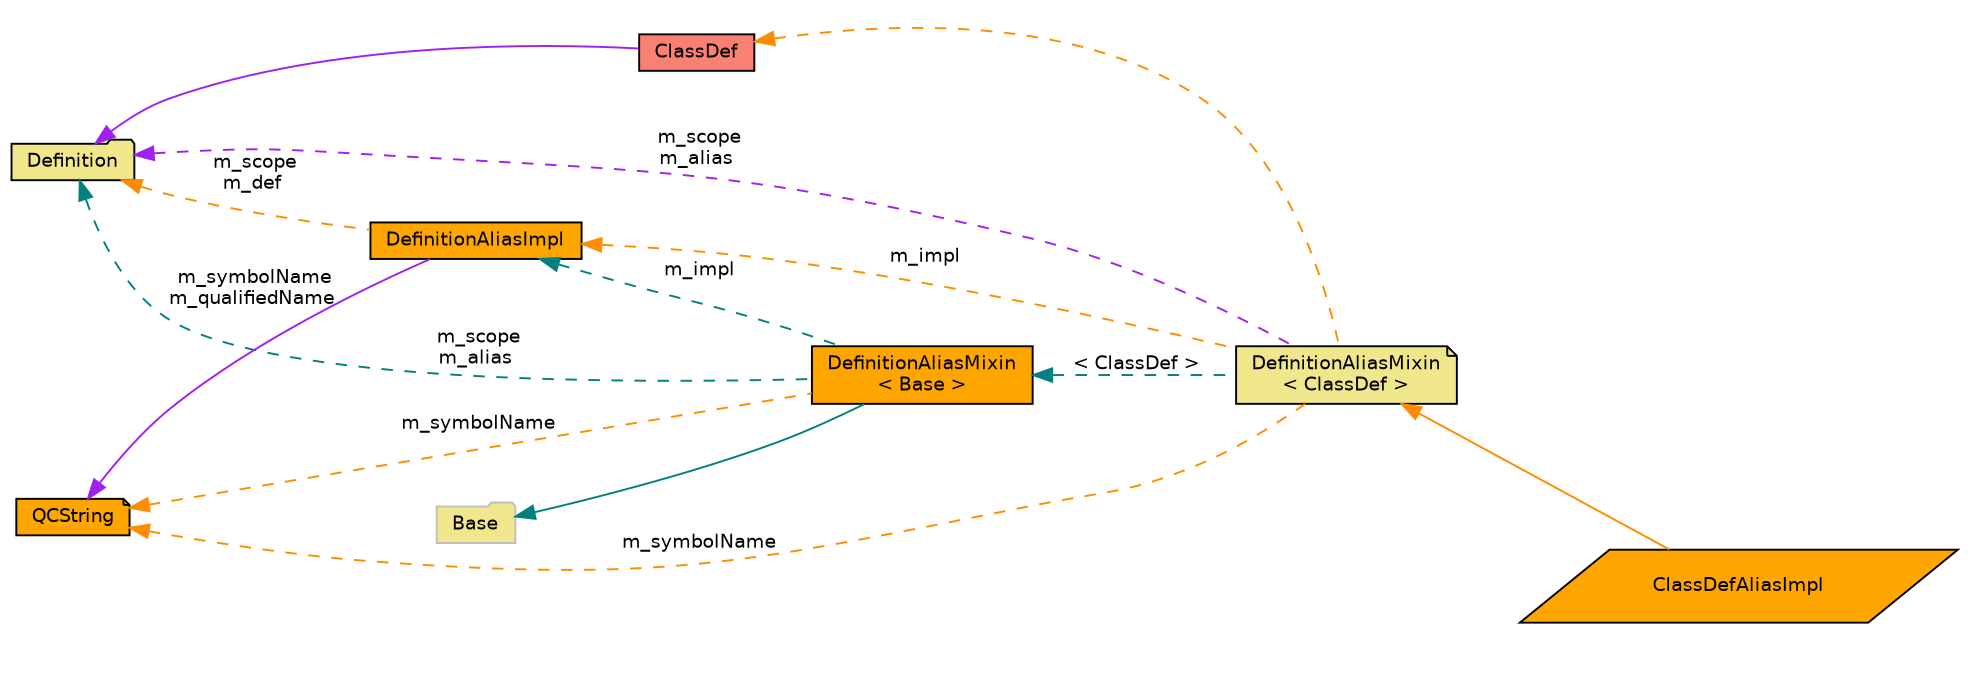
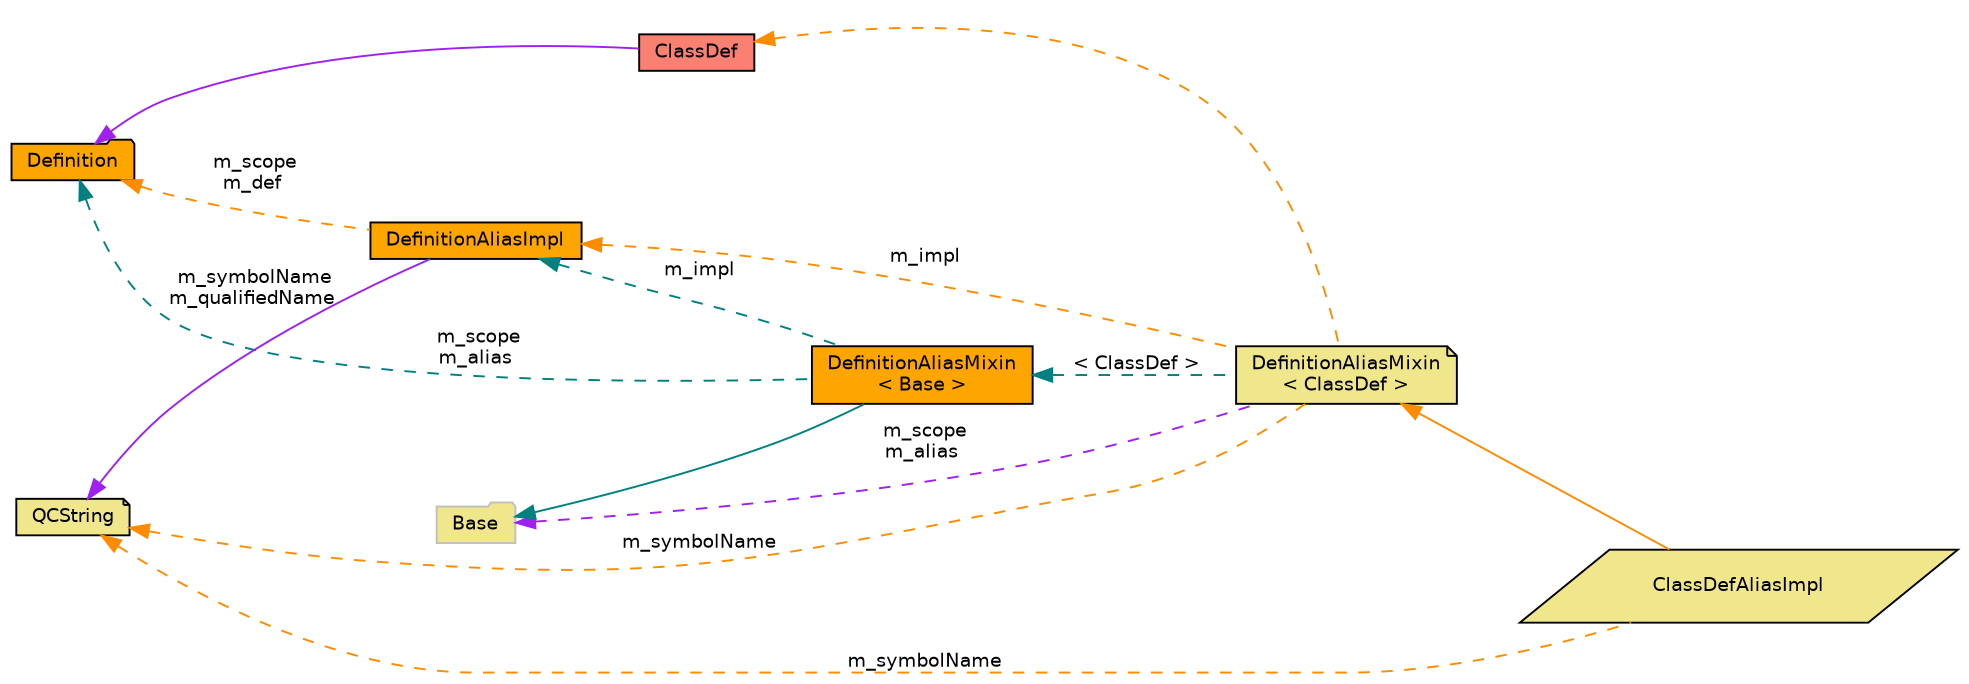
node "Definition": fillcolor khaki -> orange
edge "DefinitionAliasMixin < ClassDef >" -> "Definition": now "DefinitionAliasMixin < ClassDef >" -> "Base"
edge "DefinitionAliasMixin < Base >" -> "QCString": now "ClassDefAliasImpl" -> "QCString"
node "QCString": fillcolor orange -> khaki
node "ClassDefAliasImpl": fillcolor orange -> khaki
